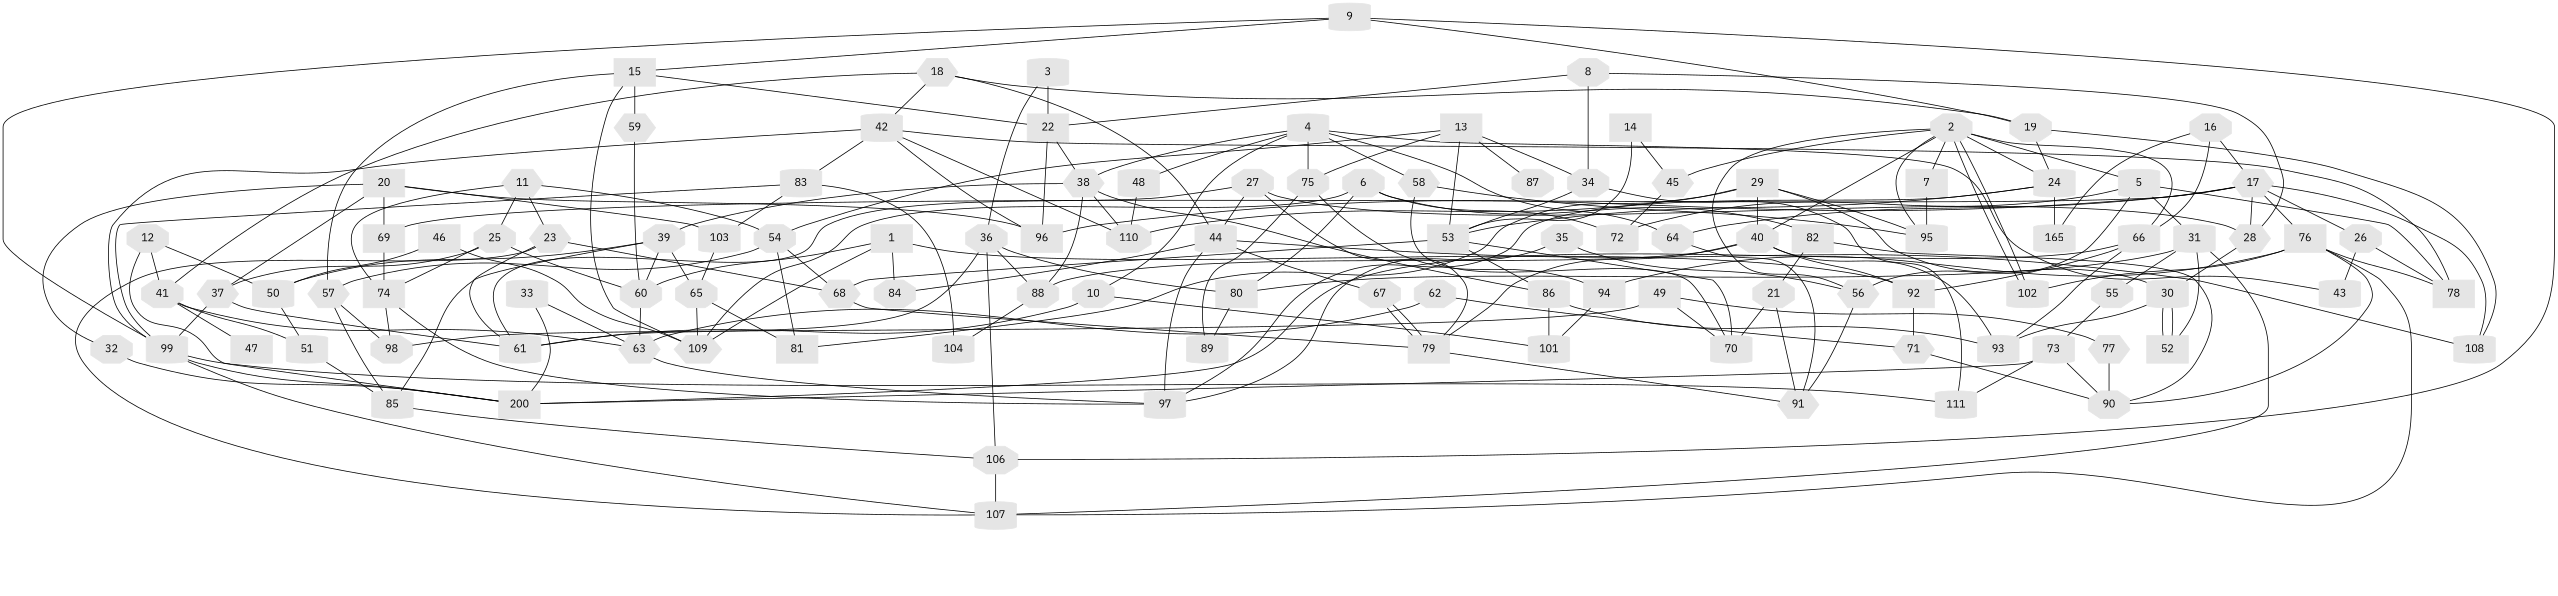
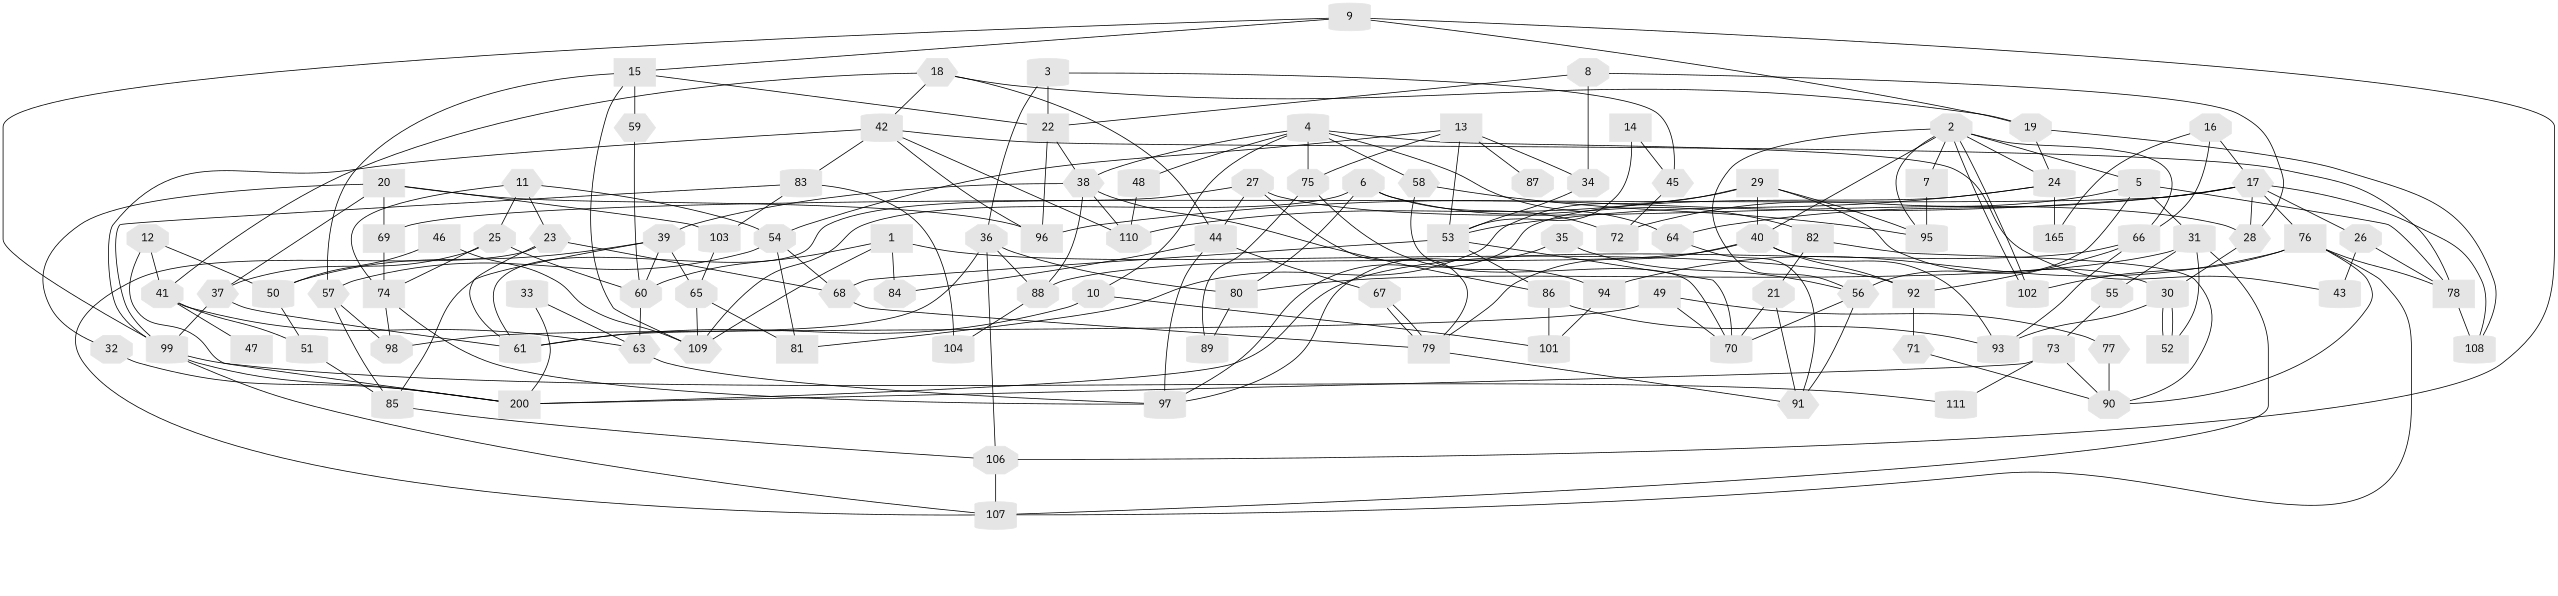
edge "2" -- "45": now "3" -- "45"
edge "34" -- "111": removed
edge "44" -- "108": now "78" -- "108"
node "62": removed
edge "56" -- "70": added
